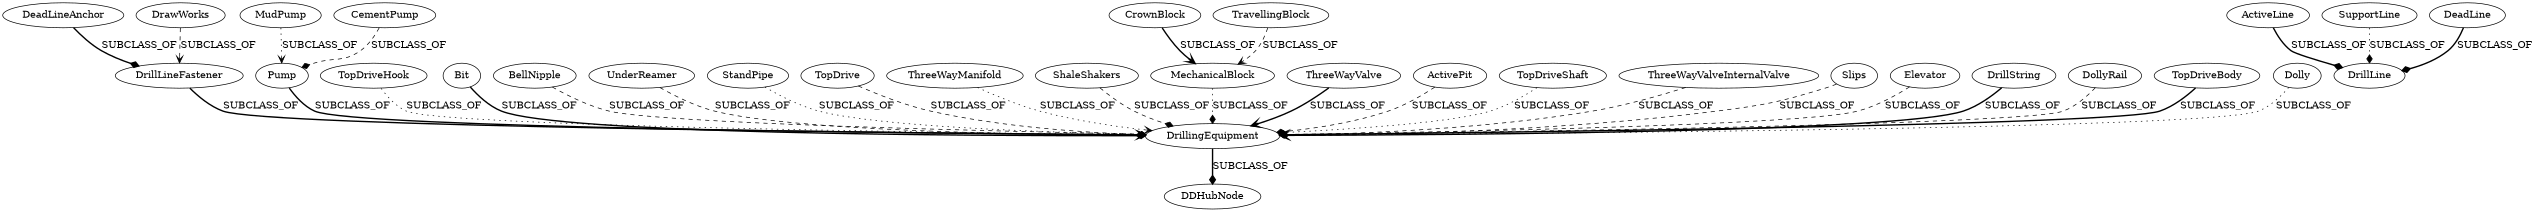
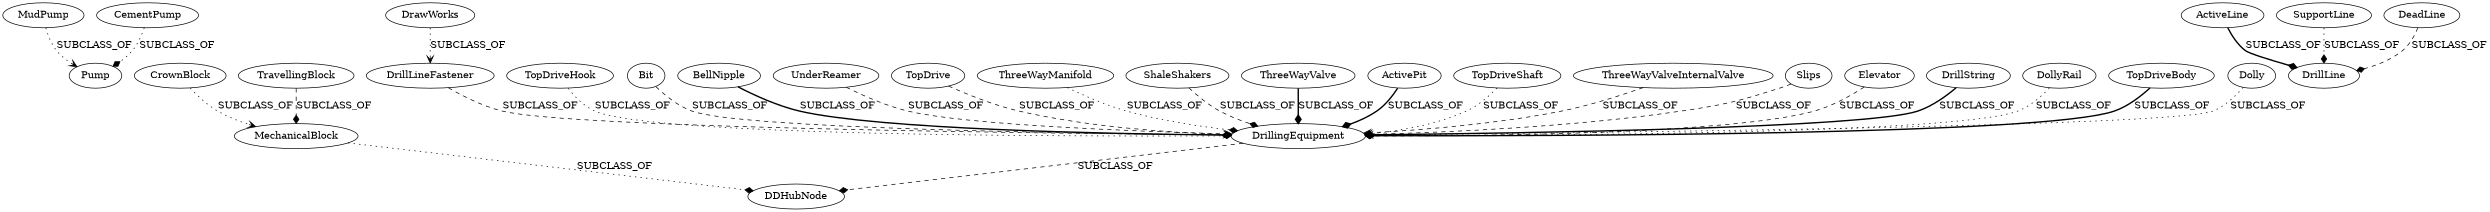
node "DeadLineAnchor": removed
edge "DrawWorks" -> "DrillLineFastener": style dashed -> dotted
edge "CrownBlock" -> "MechanicalBlock": style bold -> dotted
edge "TravellingBlock" -> "MechanicalBlock": arrowhead vee -> diamond
edge "DeadLine" -> "DrillLine": style bold -> dashed
edge "CementPump" -> "Pump": style dashed -> dotted
node "StandPipe": removed
edge "MechanicalBlock" -> "DrillingEquipment": now "MechanicalBlock" -> "DDHubNode"
edge "ThreeWayValve" -> "DrillingEquipment": arrowhead vee -> diamond
edge "ThreeWayManifold" -> "DrillingEquipment": arrowhead vee -> diamond
edge "ActivePit" -> "DrillingEquipment": style dashed -> bold
edge "BellNipple" -> "DrillingEquipment": style dashed -> bold
edge "TopDriveShaft" -> "DrillingEquipment": arrowhead diamond -> vee
edge "ThreeWayValveInternalValve" -> "DrillingEquipment": arrowhead diamond -> vee
edge "DollyRail" -> "DrillingEquipment": style dashed -> dotted
edge "TopDriveBody" -> "DrillingEquipment": arrowhead vee -> diamond
edge "DrillLineFastener" -> "DrillingEquipment": style bold -> dashed
edge "TopDriveHook" -> "DrillingEquipment": arrowhead vee -> diamond
edge "Pump" -> "DrillingEquipment": removed, label "SUBCLASS_OF"
edge "DrillString" -> "DrillingEquipment": arrowhead vee -> diamond
edge "Bit" -> "DrillingEquipment": style bold -> dashed
edge "DrillingEquipment" -> "DDHubNode": style bold -> dashed
